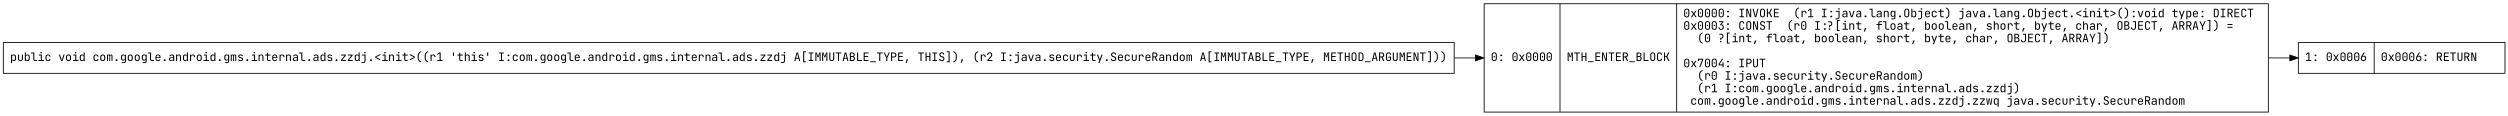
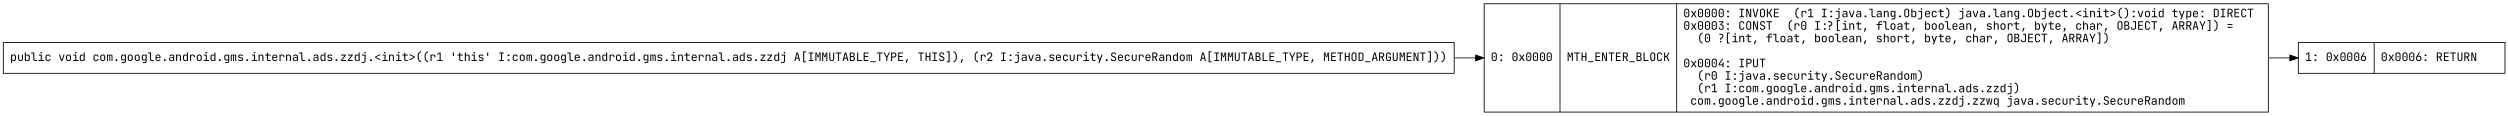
node "0: 0x0000": text "0x7004: IPUT" -> "0x0004: IPUT"
